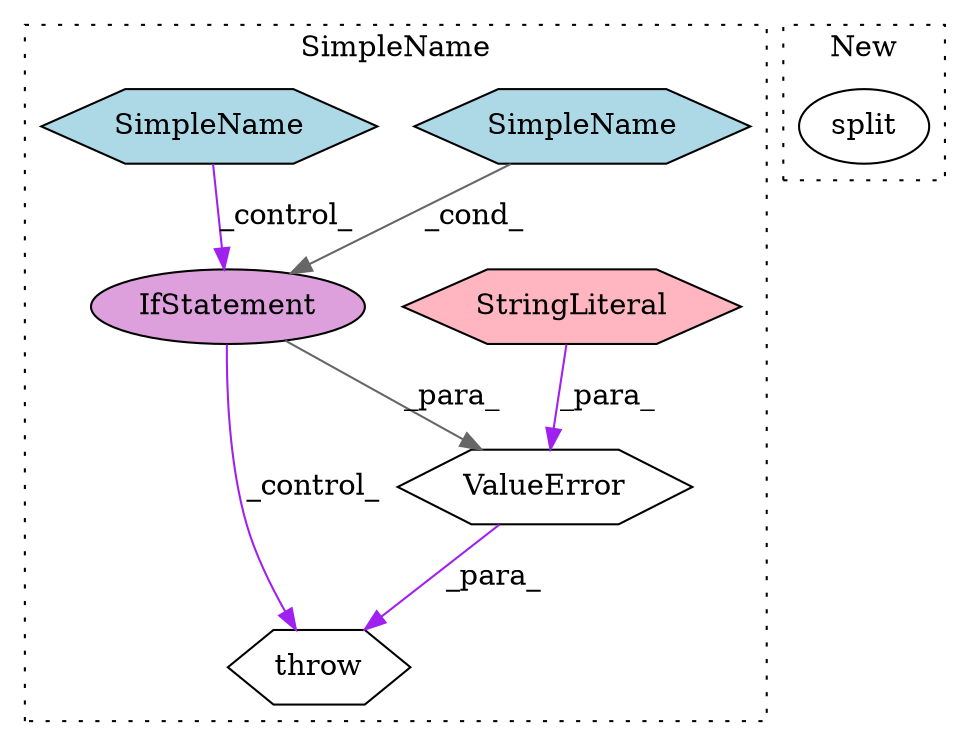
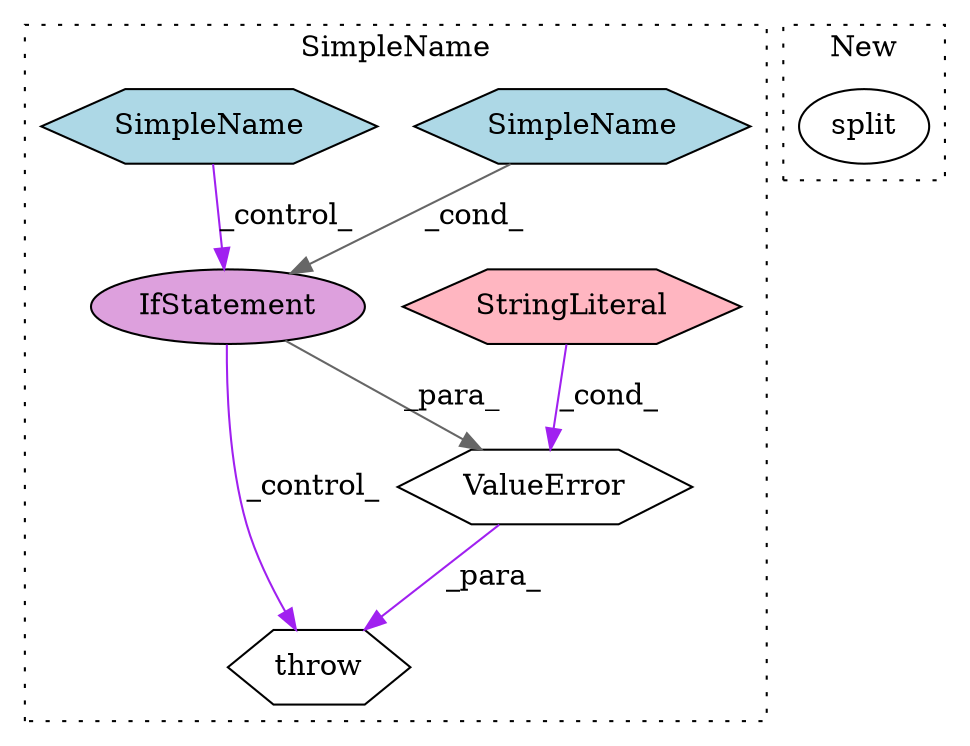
edge "StringLiteral" -> "ValueError": label "_para_" -> "_cond_"
